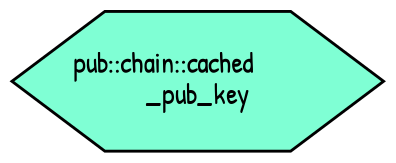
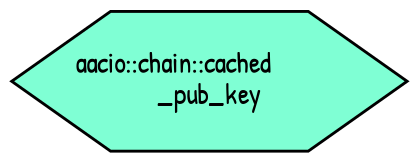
node "pub::chain::cached _pub_key": label "pub::chain::cached _pub_key" -> "aacio::chain::cached _pub_key"
